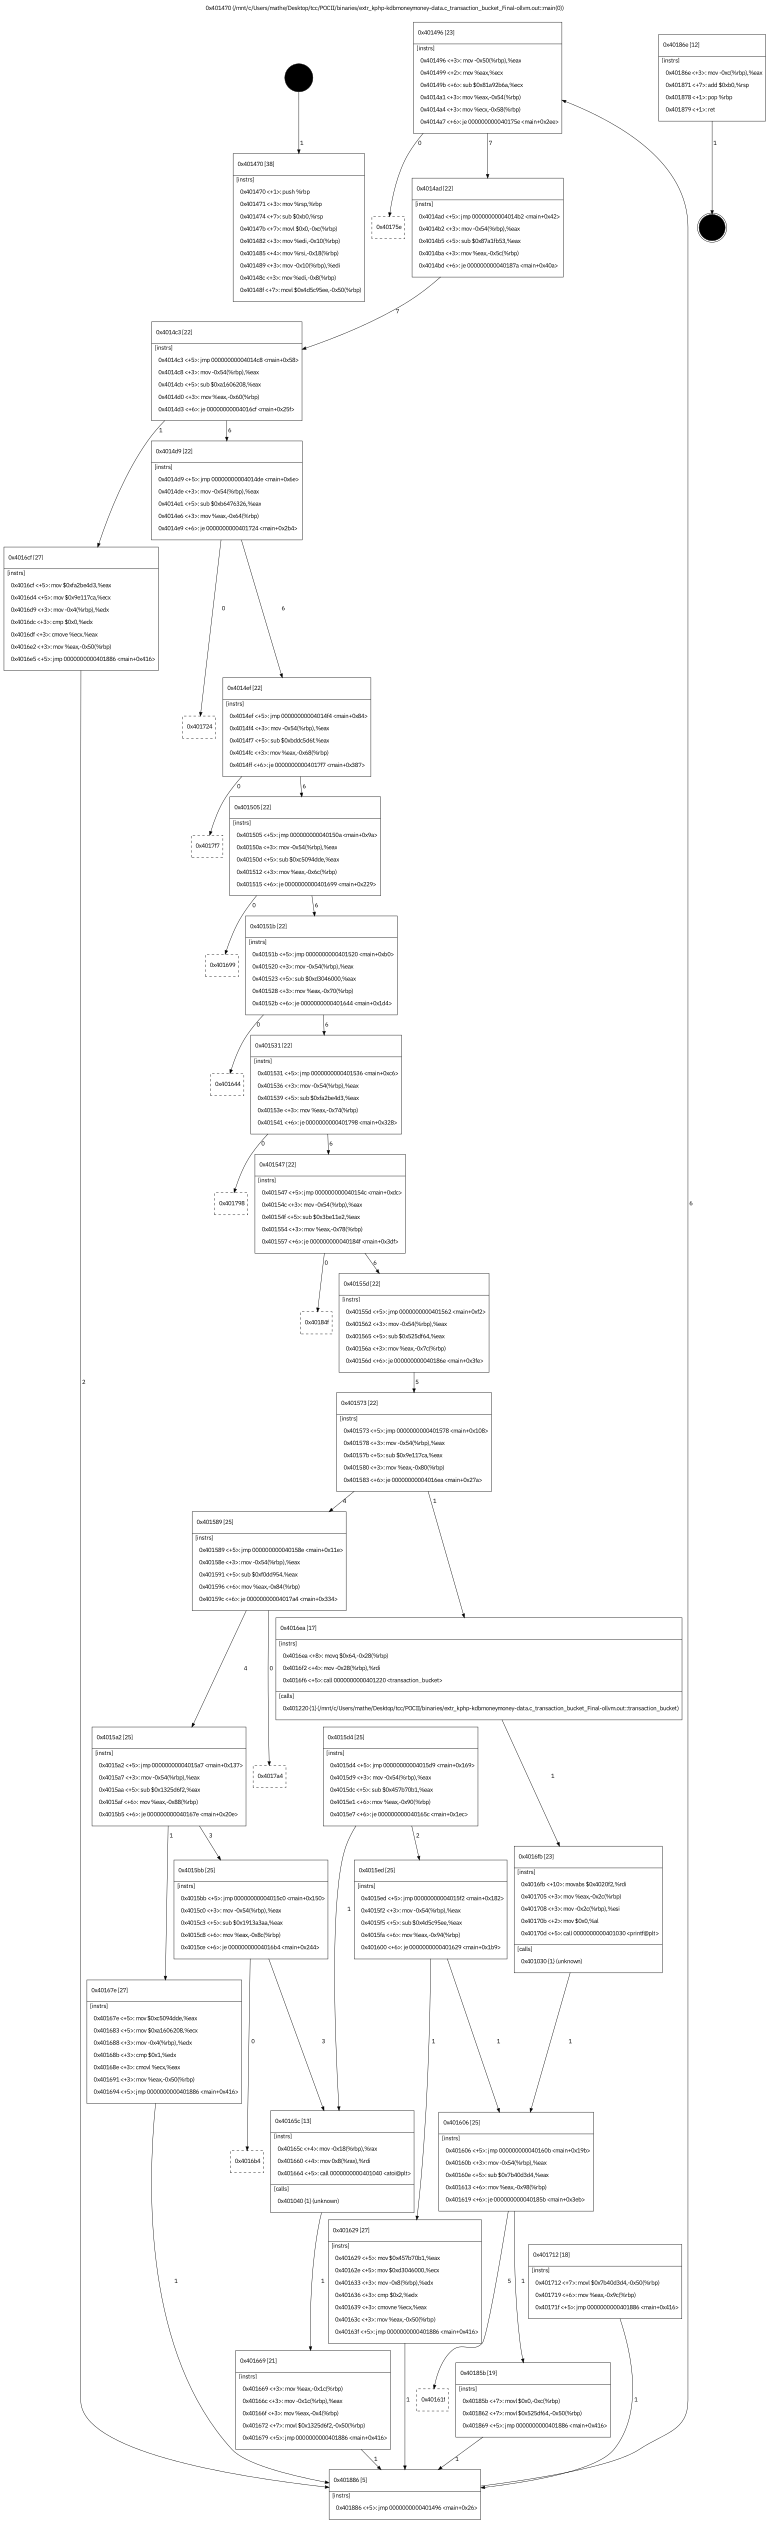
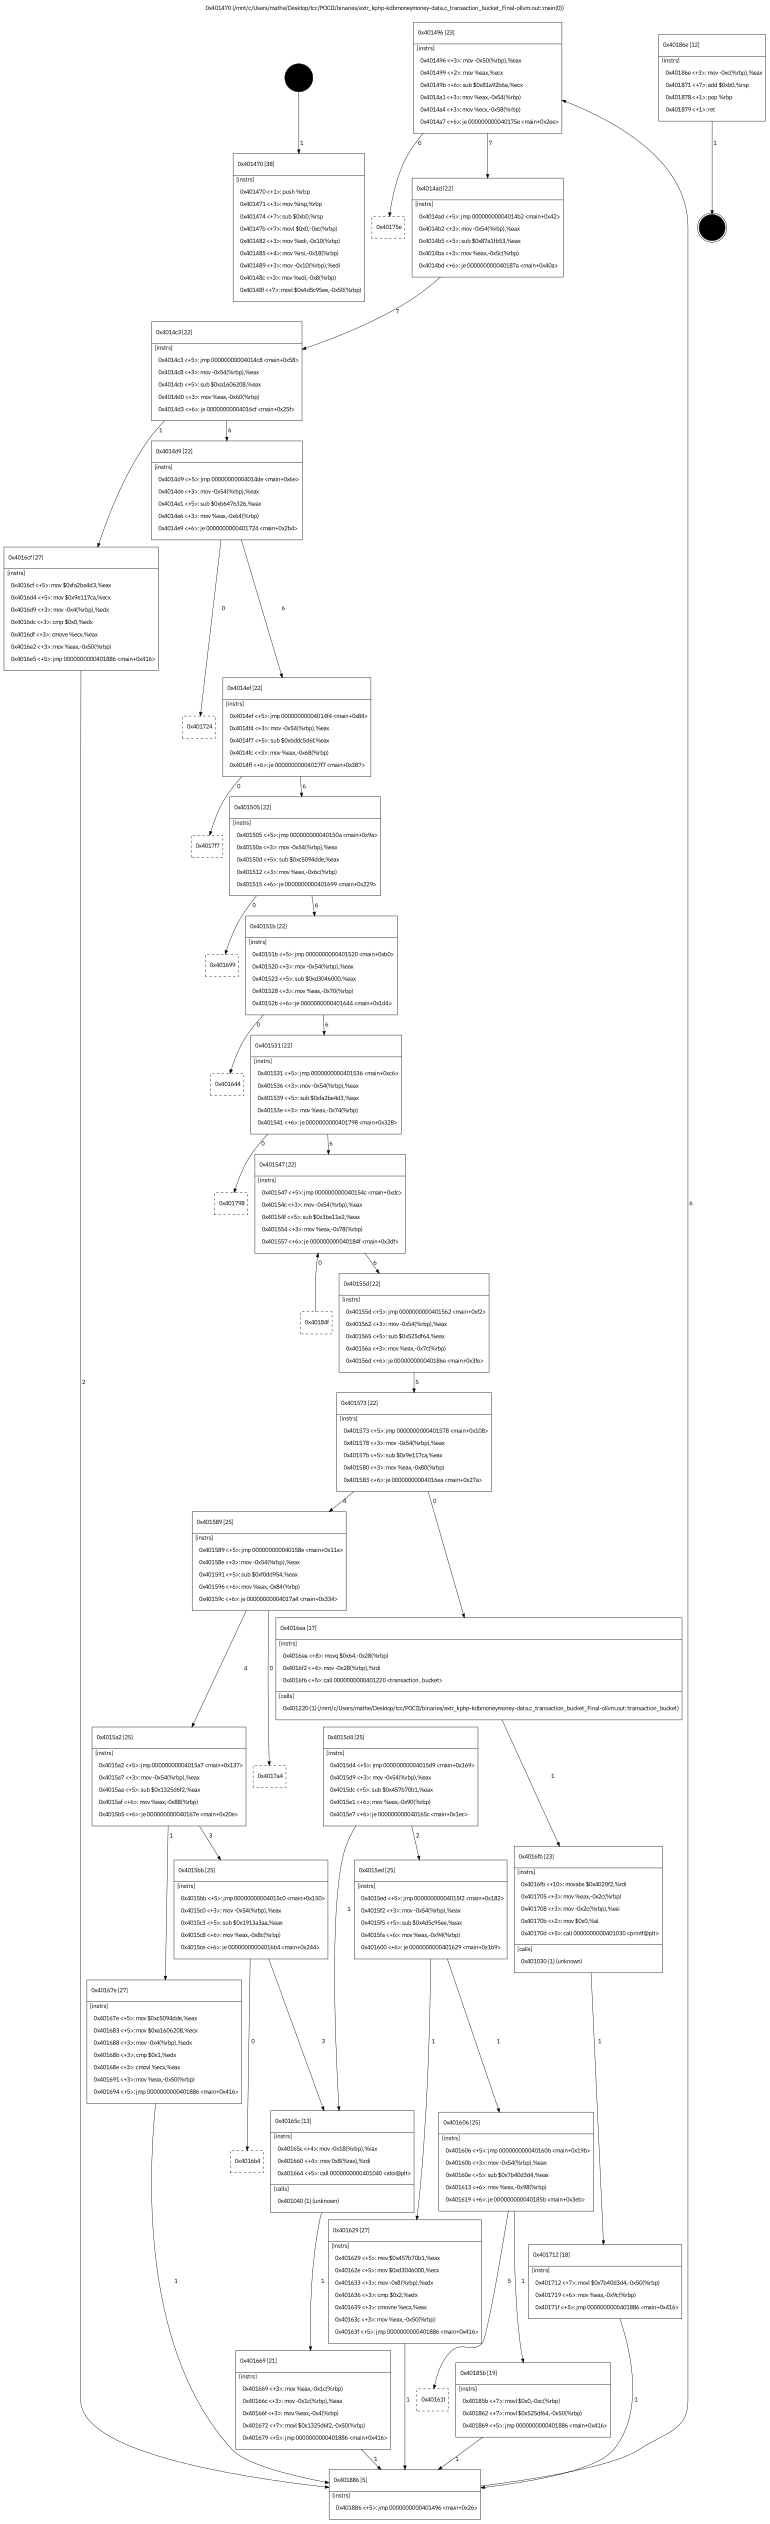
edge "0x401547 [22]" -> "0x40184f": reversed
edge "0x401573 [22]" -> "0x4016ea [17]": label " 1" -> " 0"
edge "0x4016fb [23]" -> "0x401606 [25]": now "0x4016fb [23]" -> "0x401712 [18]"
